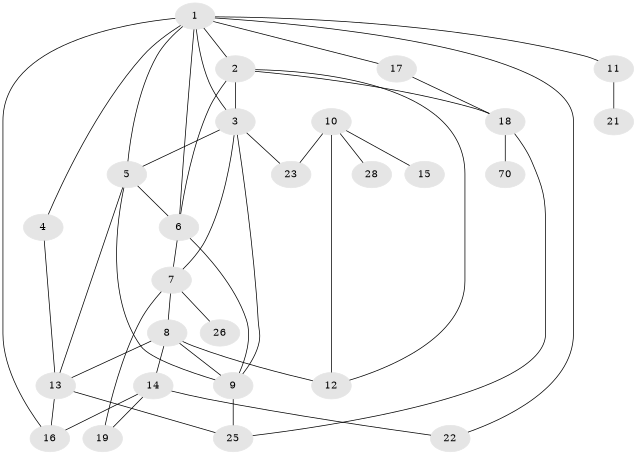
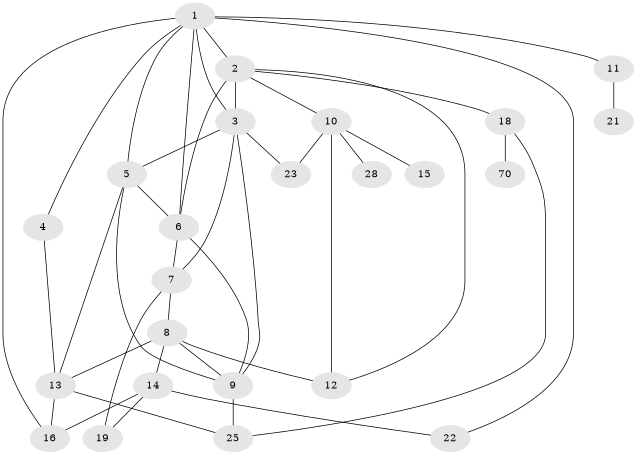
node "17": removed
edge "2" -- "10": added
node "26": removed
